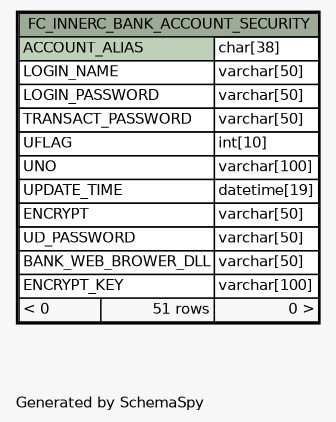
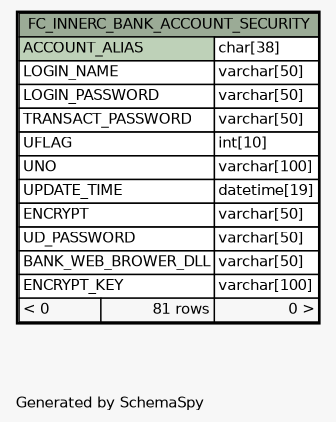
node "FC_INNERC_BANK_ACCOUNT_SECURITY": text "51 rows" -> "81 rows"
